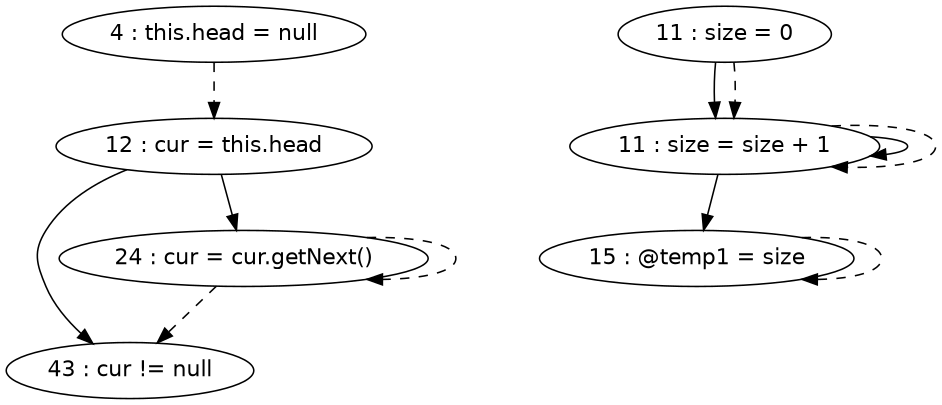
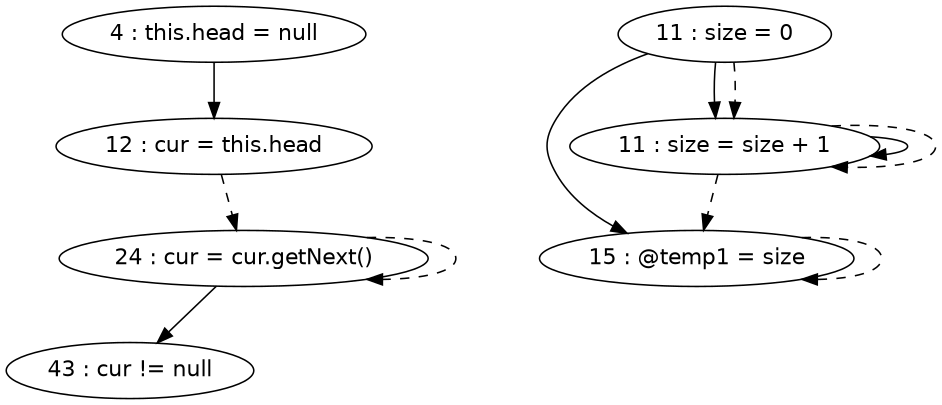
edge "4 : this.head = null" -> "12 : cur = this.head": style dashed -> solid
edge "11 : size = 0" -> "15 : @temp1 = size": added
edge "12 : cur = this.head" -> "24 : cur = cur.getNext()": style solid -> dashed
edge "11 : size = size + 1" -> "15 : @temp1 = size": style solid -> dashed
edge "12 : cur = this.head" -> "43 : cur != null": removed
edge "24 : cur = cur.getNext()" -> "43 : cur != null": style dashed -> solid
